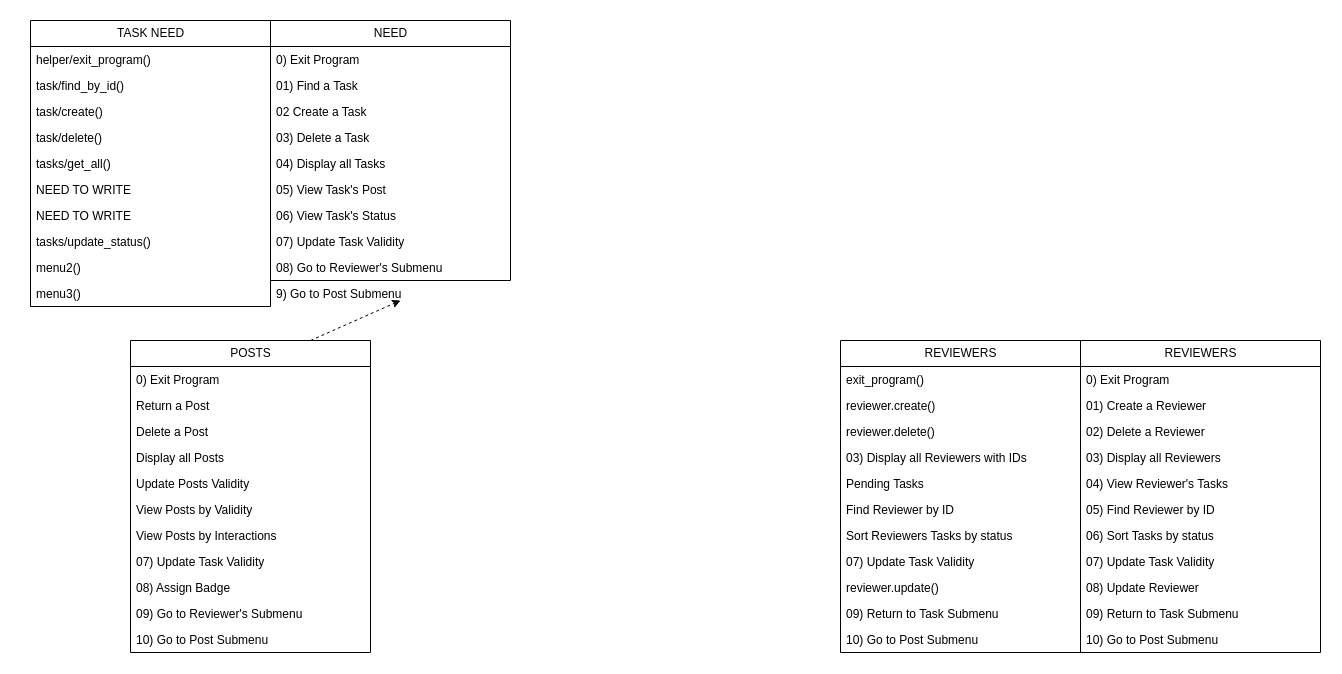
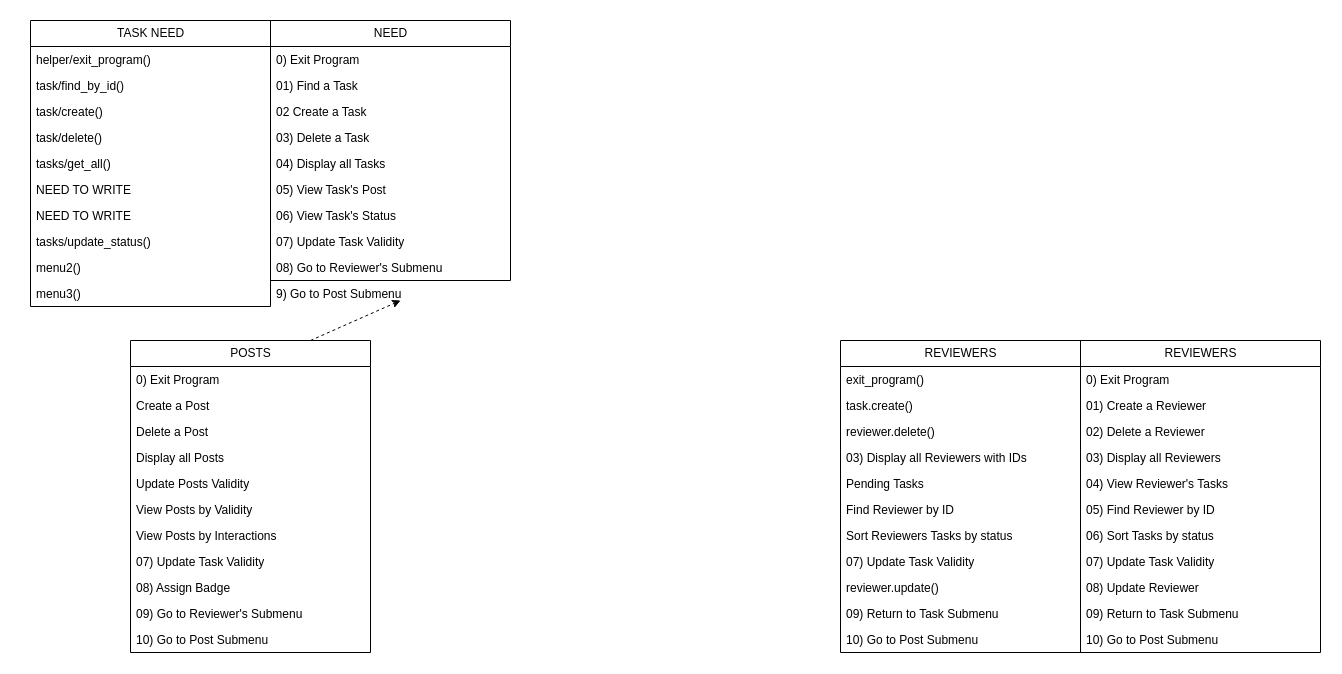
node "Return a Post": label "Return a Post" -> "Create a Post"
node "reviewer.create()": label "reviewer.create()" -> "task.create()"
